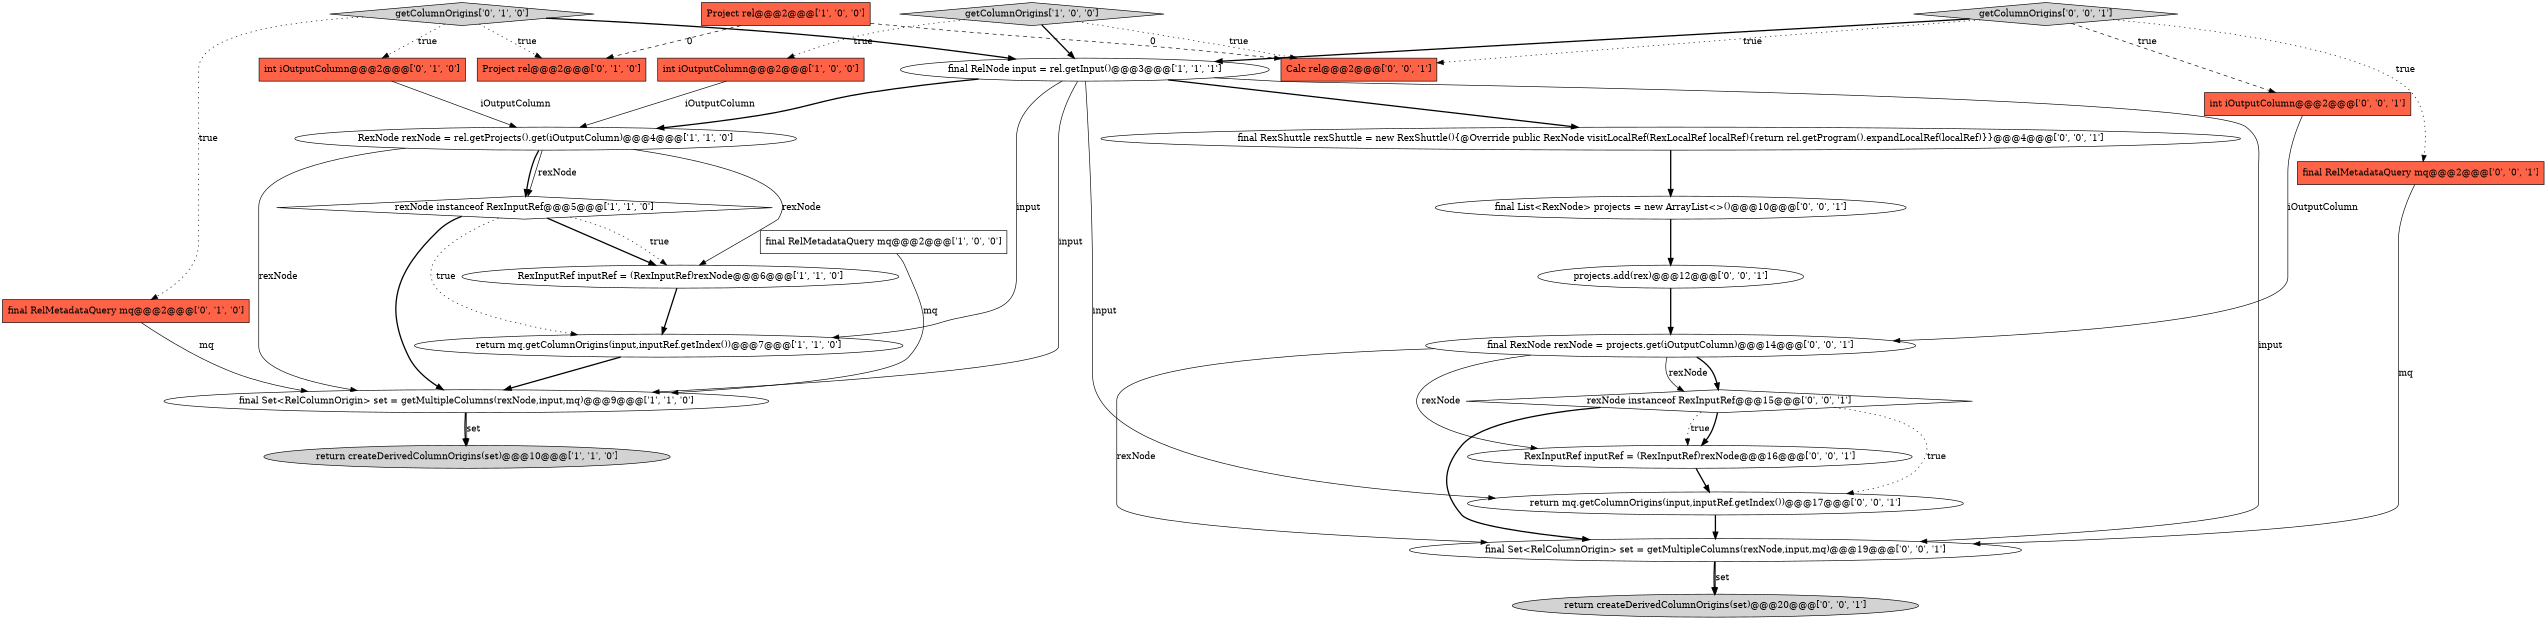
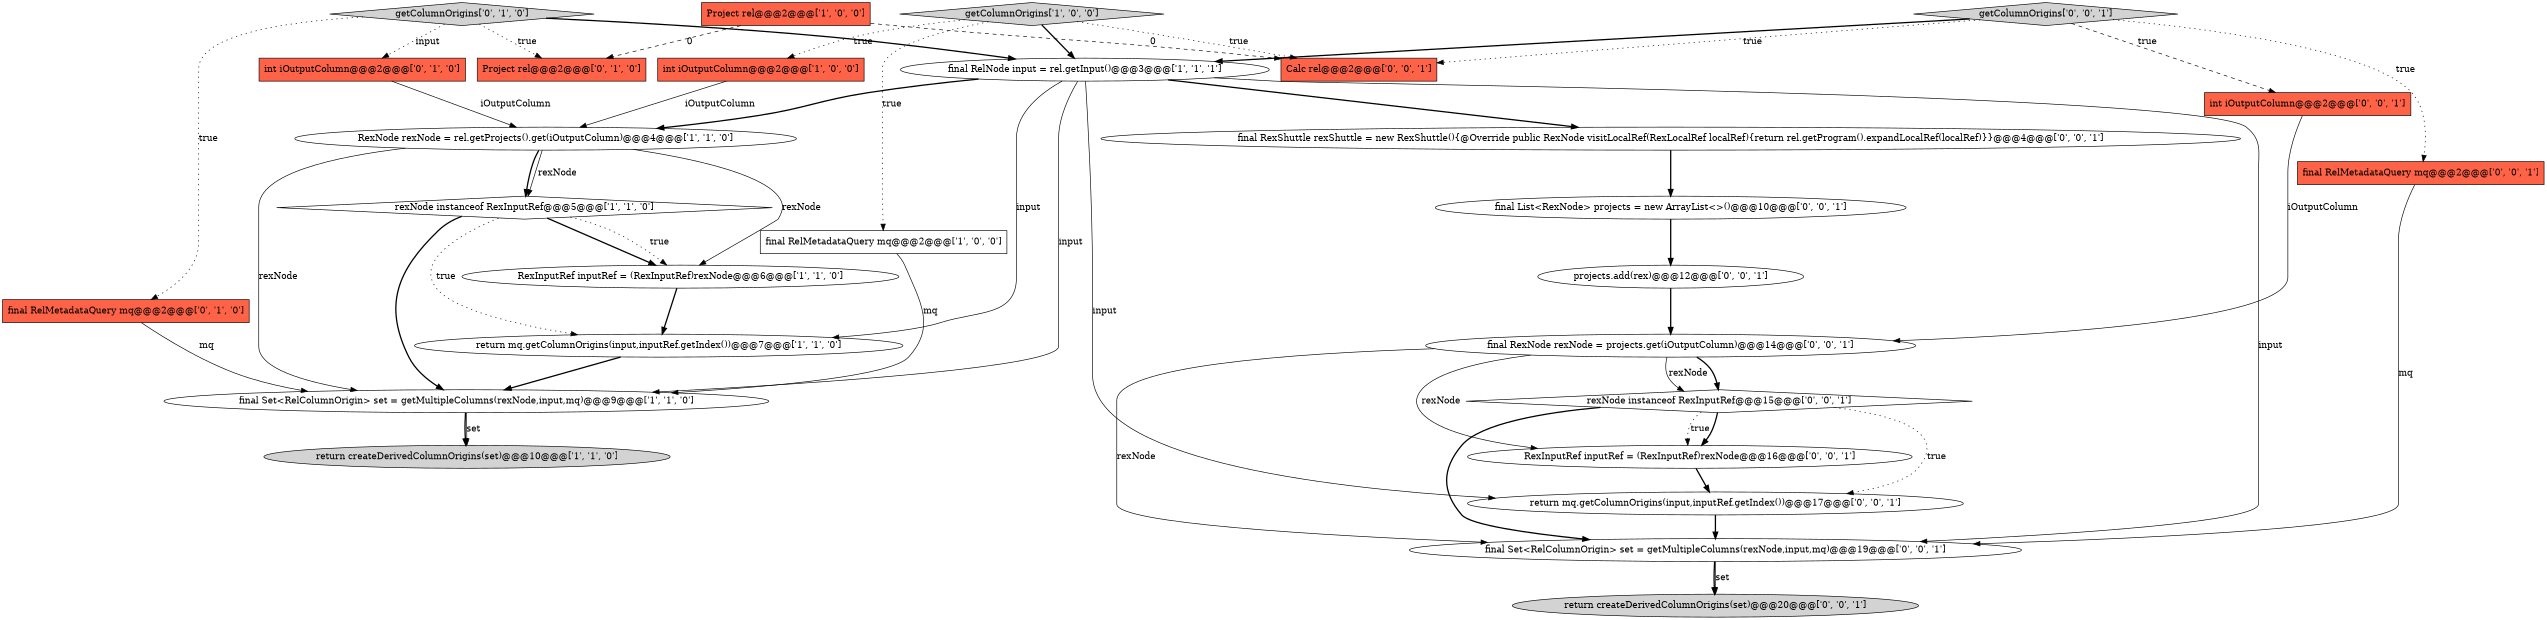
edge "getColumnOrigins['0', '1', '0']" -> "int iOutputColumn@@@2@@@['0', '1', '0']": label "true" -> "input"
edge "getColumnOrigins['1', '0', '0']" -> "final RelMetadataQuery mq@@@2@@@['1', '0', '0']": added, label "true"
